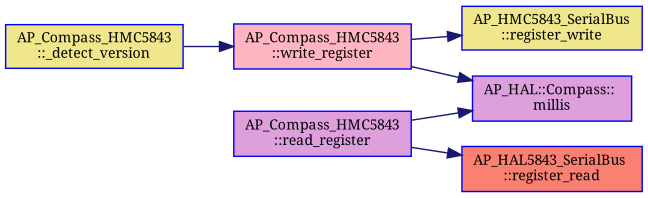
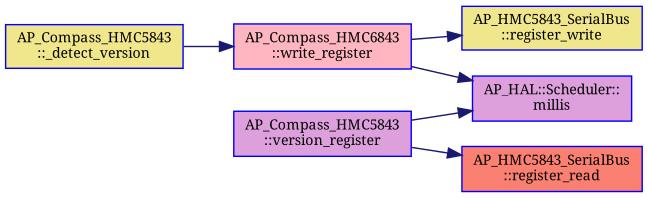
node "AP_Compass_HMC5843 ::write_register": label "AP_Compass_HMC5843 ::write_register" -> "AP_Compass_HMC6843 ::write_register"
node "AP_HAL::Compass:: millis": label "AP_HAL::Compass:: millis" -> "AP_HAL::Scheduler:: millis"
node "AP_Compass_HMC5843 ::read_register": label "AP_Compass_HMC5843 ::read_register" -> "AP_Compass_HMC5843 ::version_register"
node "AP_HAL5843_SerialBus ::register_read": label "AP_HAL5843_SerialBus ::register_read" -> "AP_HMC5843_SerialBus ::register_read"
